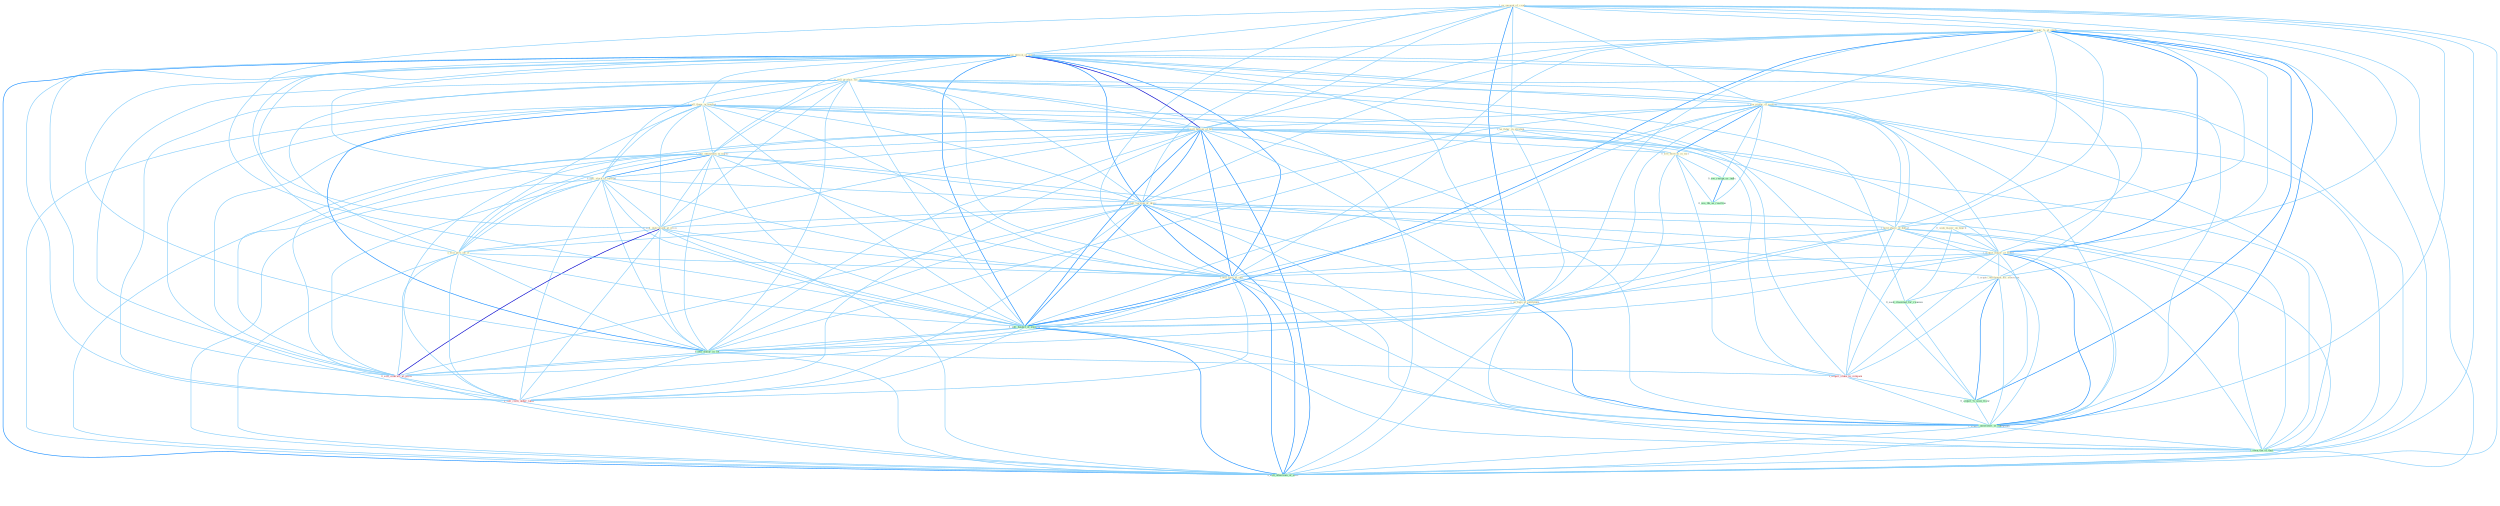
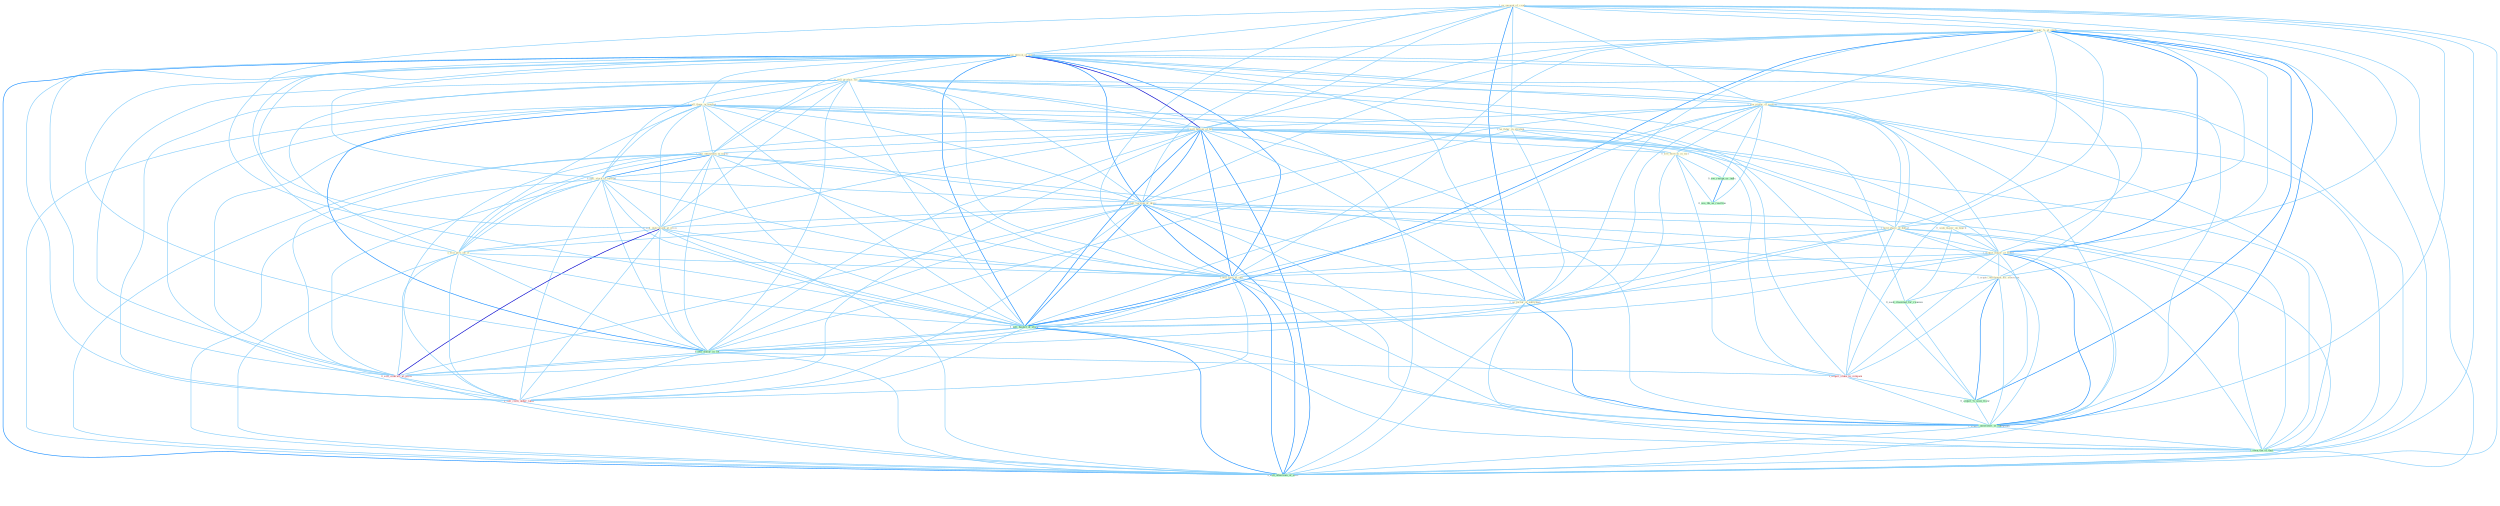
edge "1_see_pictur_of_section" -- "0_see_exercis_in_fact": color #1e90ff -> #87cefa
edge "1_sell_billion_of_bill" -- "0_sell_contract_at_price": now "1_sell_billion_of_bill" -- "0_seek_major_on_board"
node "1_us_logo_of_entitynam": label "1_us_logo_of_entitynam" -> "1_us_pictur_of_entitynam"
node "1_sell_basket_of_exercis": label "1_sell_basket_of_exercis" -> "1_sell_basket_of_stock"
